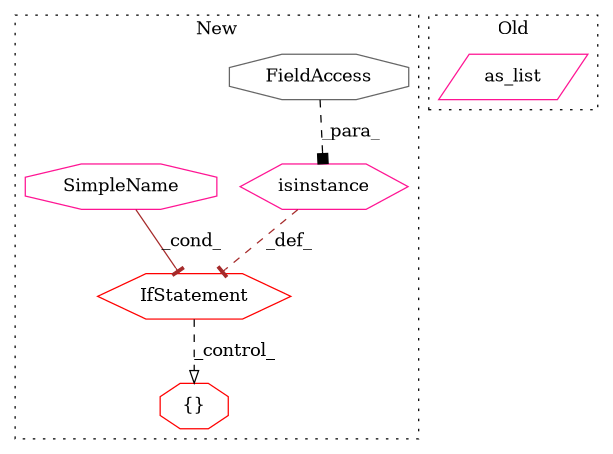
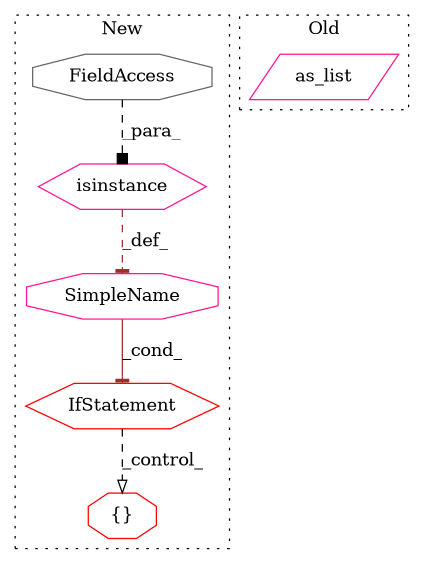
edge "isinstance" -> "IfStatement": now "isinstance" -> "SimpleName"
